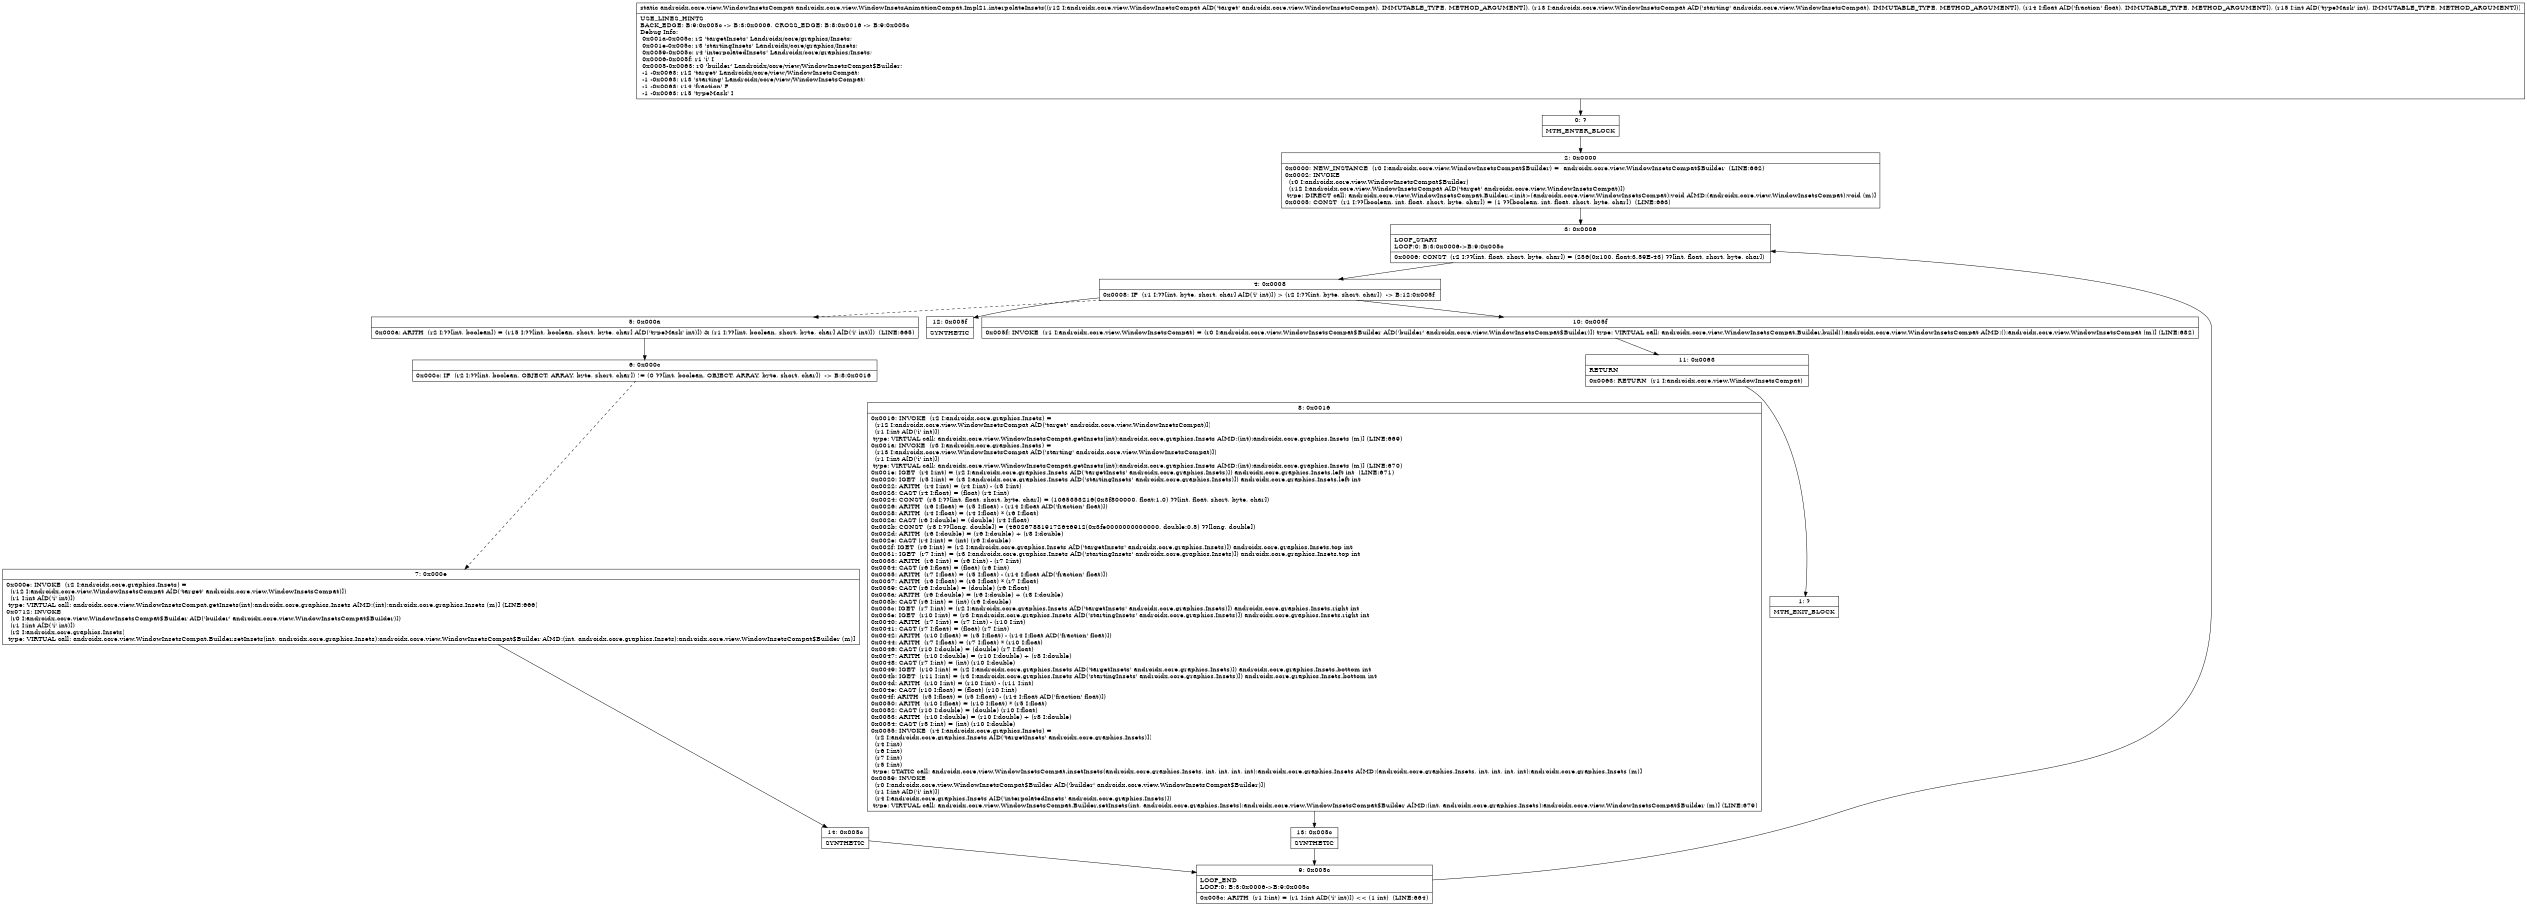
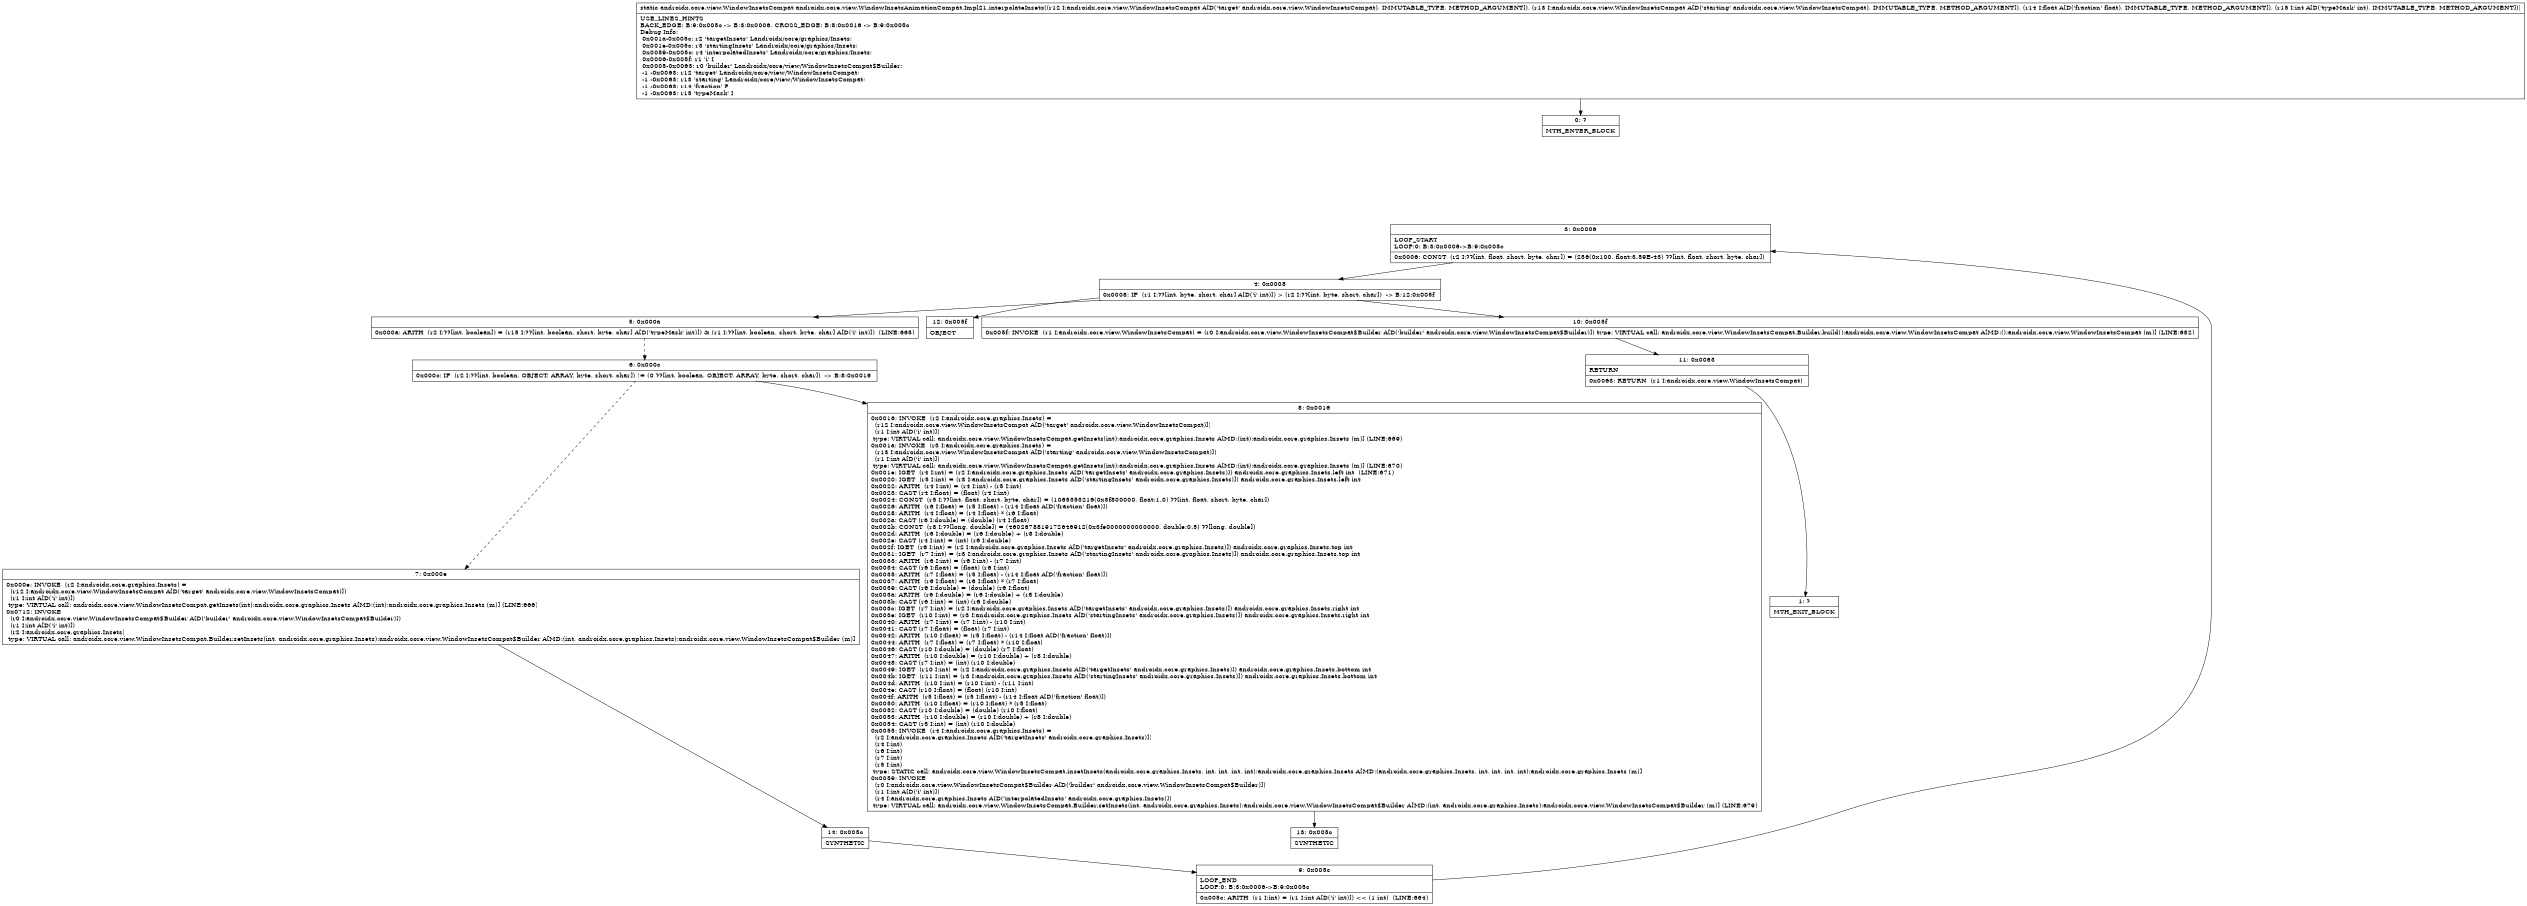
node "2: 0x0000": removed
edge "4: 0x0008" -> "5: 0x000a": style dashed -> solid
node "12: 0x005f": text "SYNTHETIC" -> "OBJECT"
edge "5: 0x000a" -> "6: 0x000c": style solid -> dashed
edge "6: 0x000c" -> "8: 0x0016": added
edge "13: 0x005c" -> "9: 0x005c": removed
